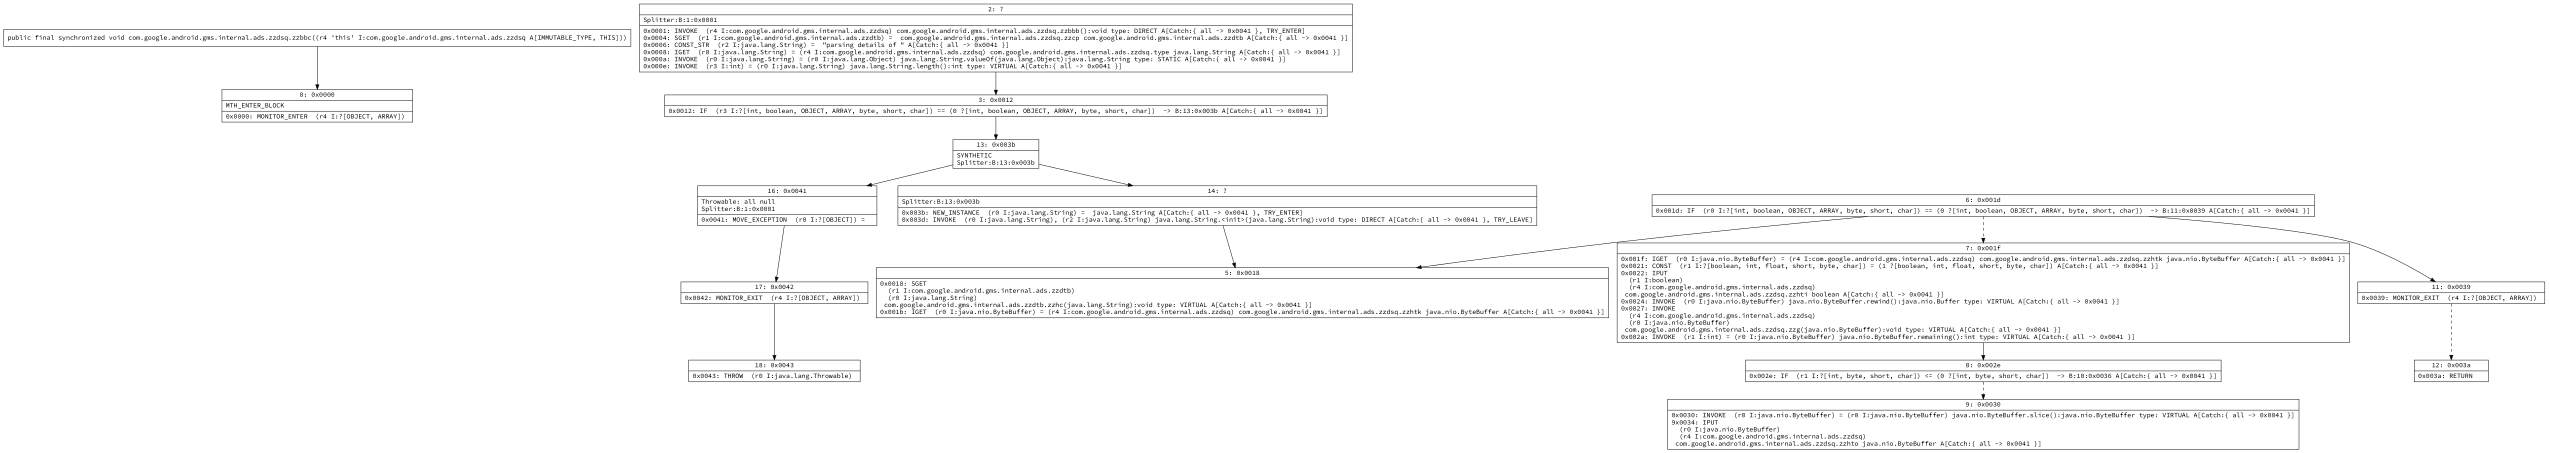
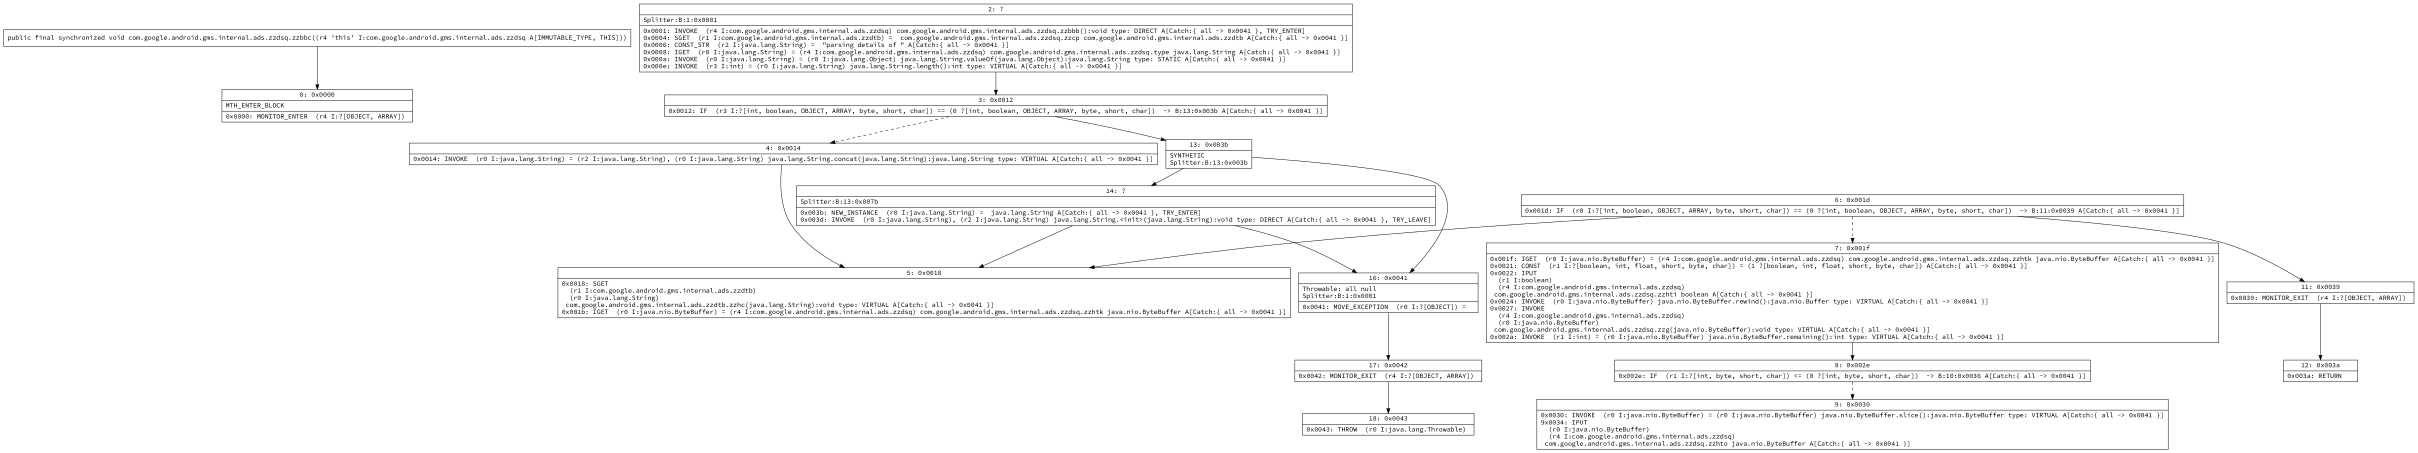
node "4: 0x0014": added
node "14: ?": text "Splitter:B:13:0x003b" -> "Splitter:B:13:0x007b"
edge "14: ?" -> "16: 0x0041": added
edge "11: 0x0039" -> "12: 0x003a": style dashed -> solid
